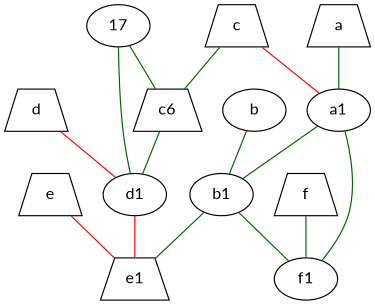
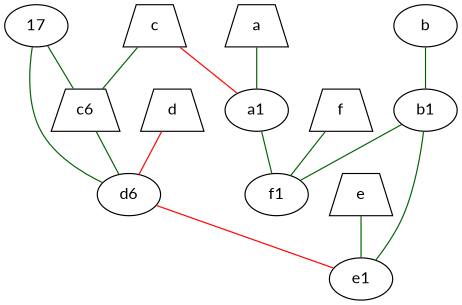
edge "a1" -- "b1": removed
node "d1": label "d1" -> "d6"
edge "e" -- "e1": color red -> darkgreen
node "e1": shape trapezium -> ellipse
